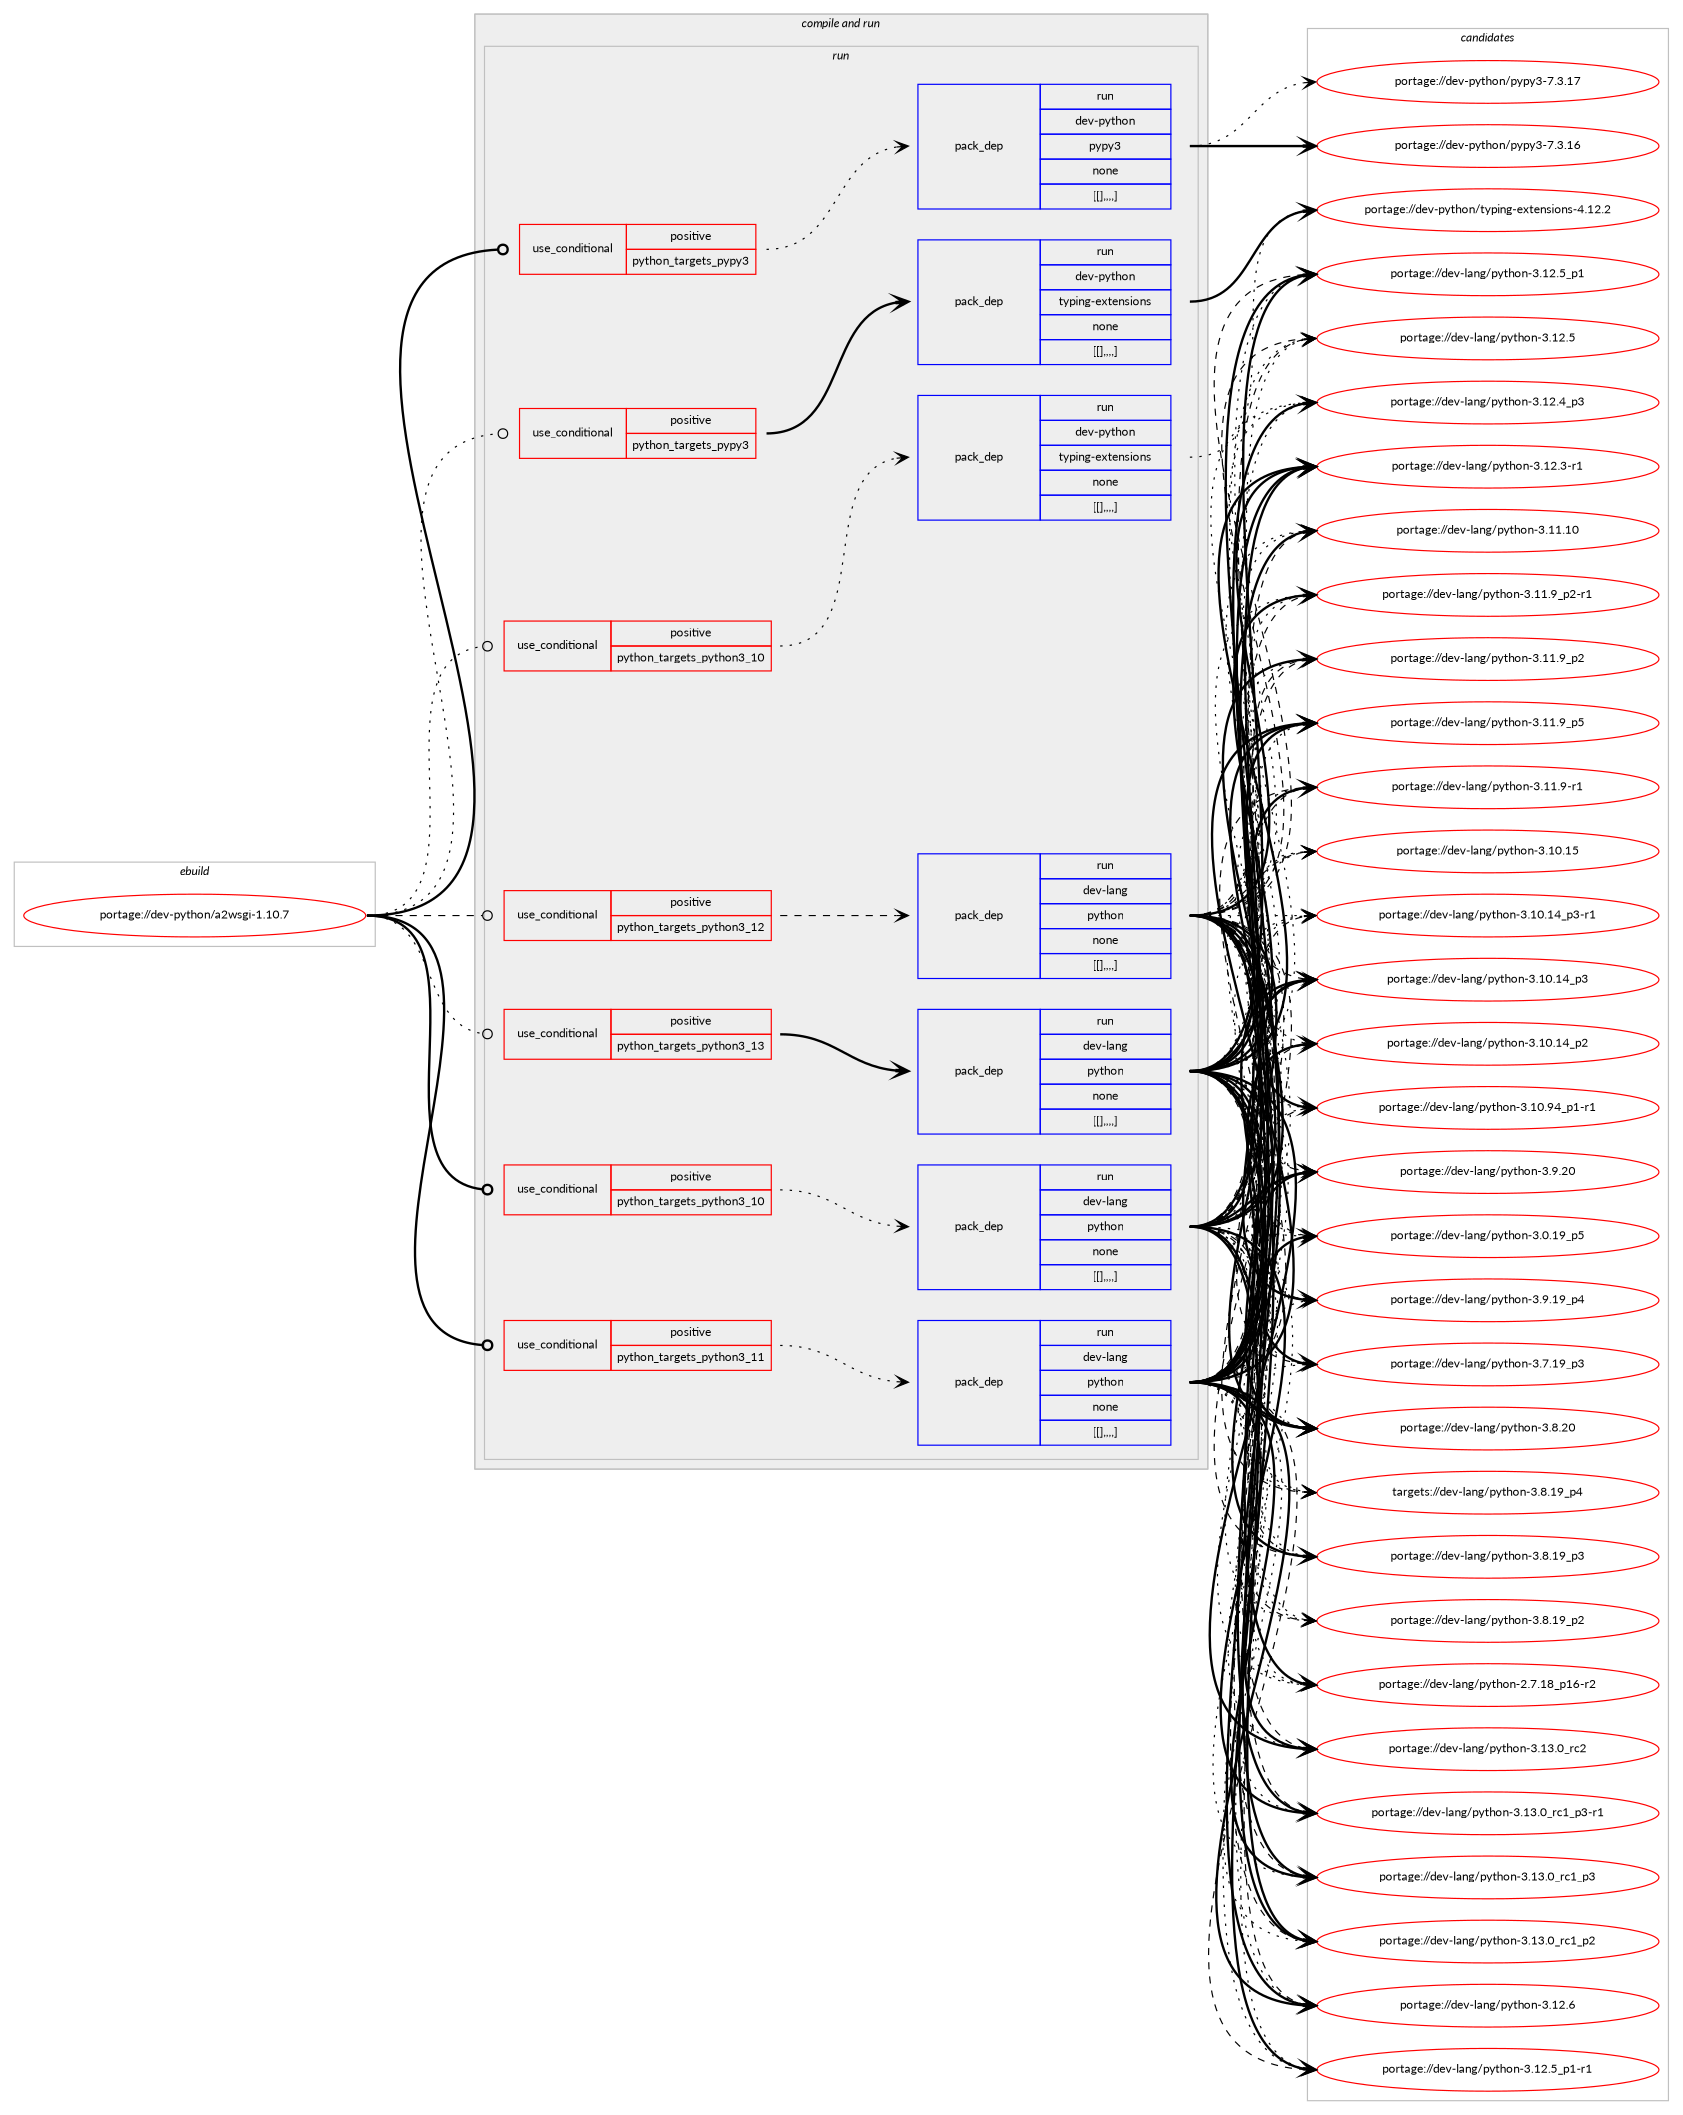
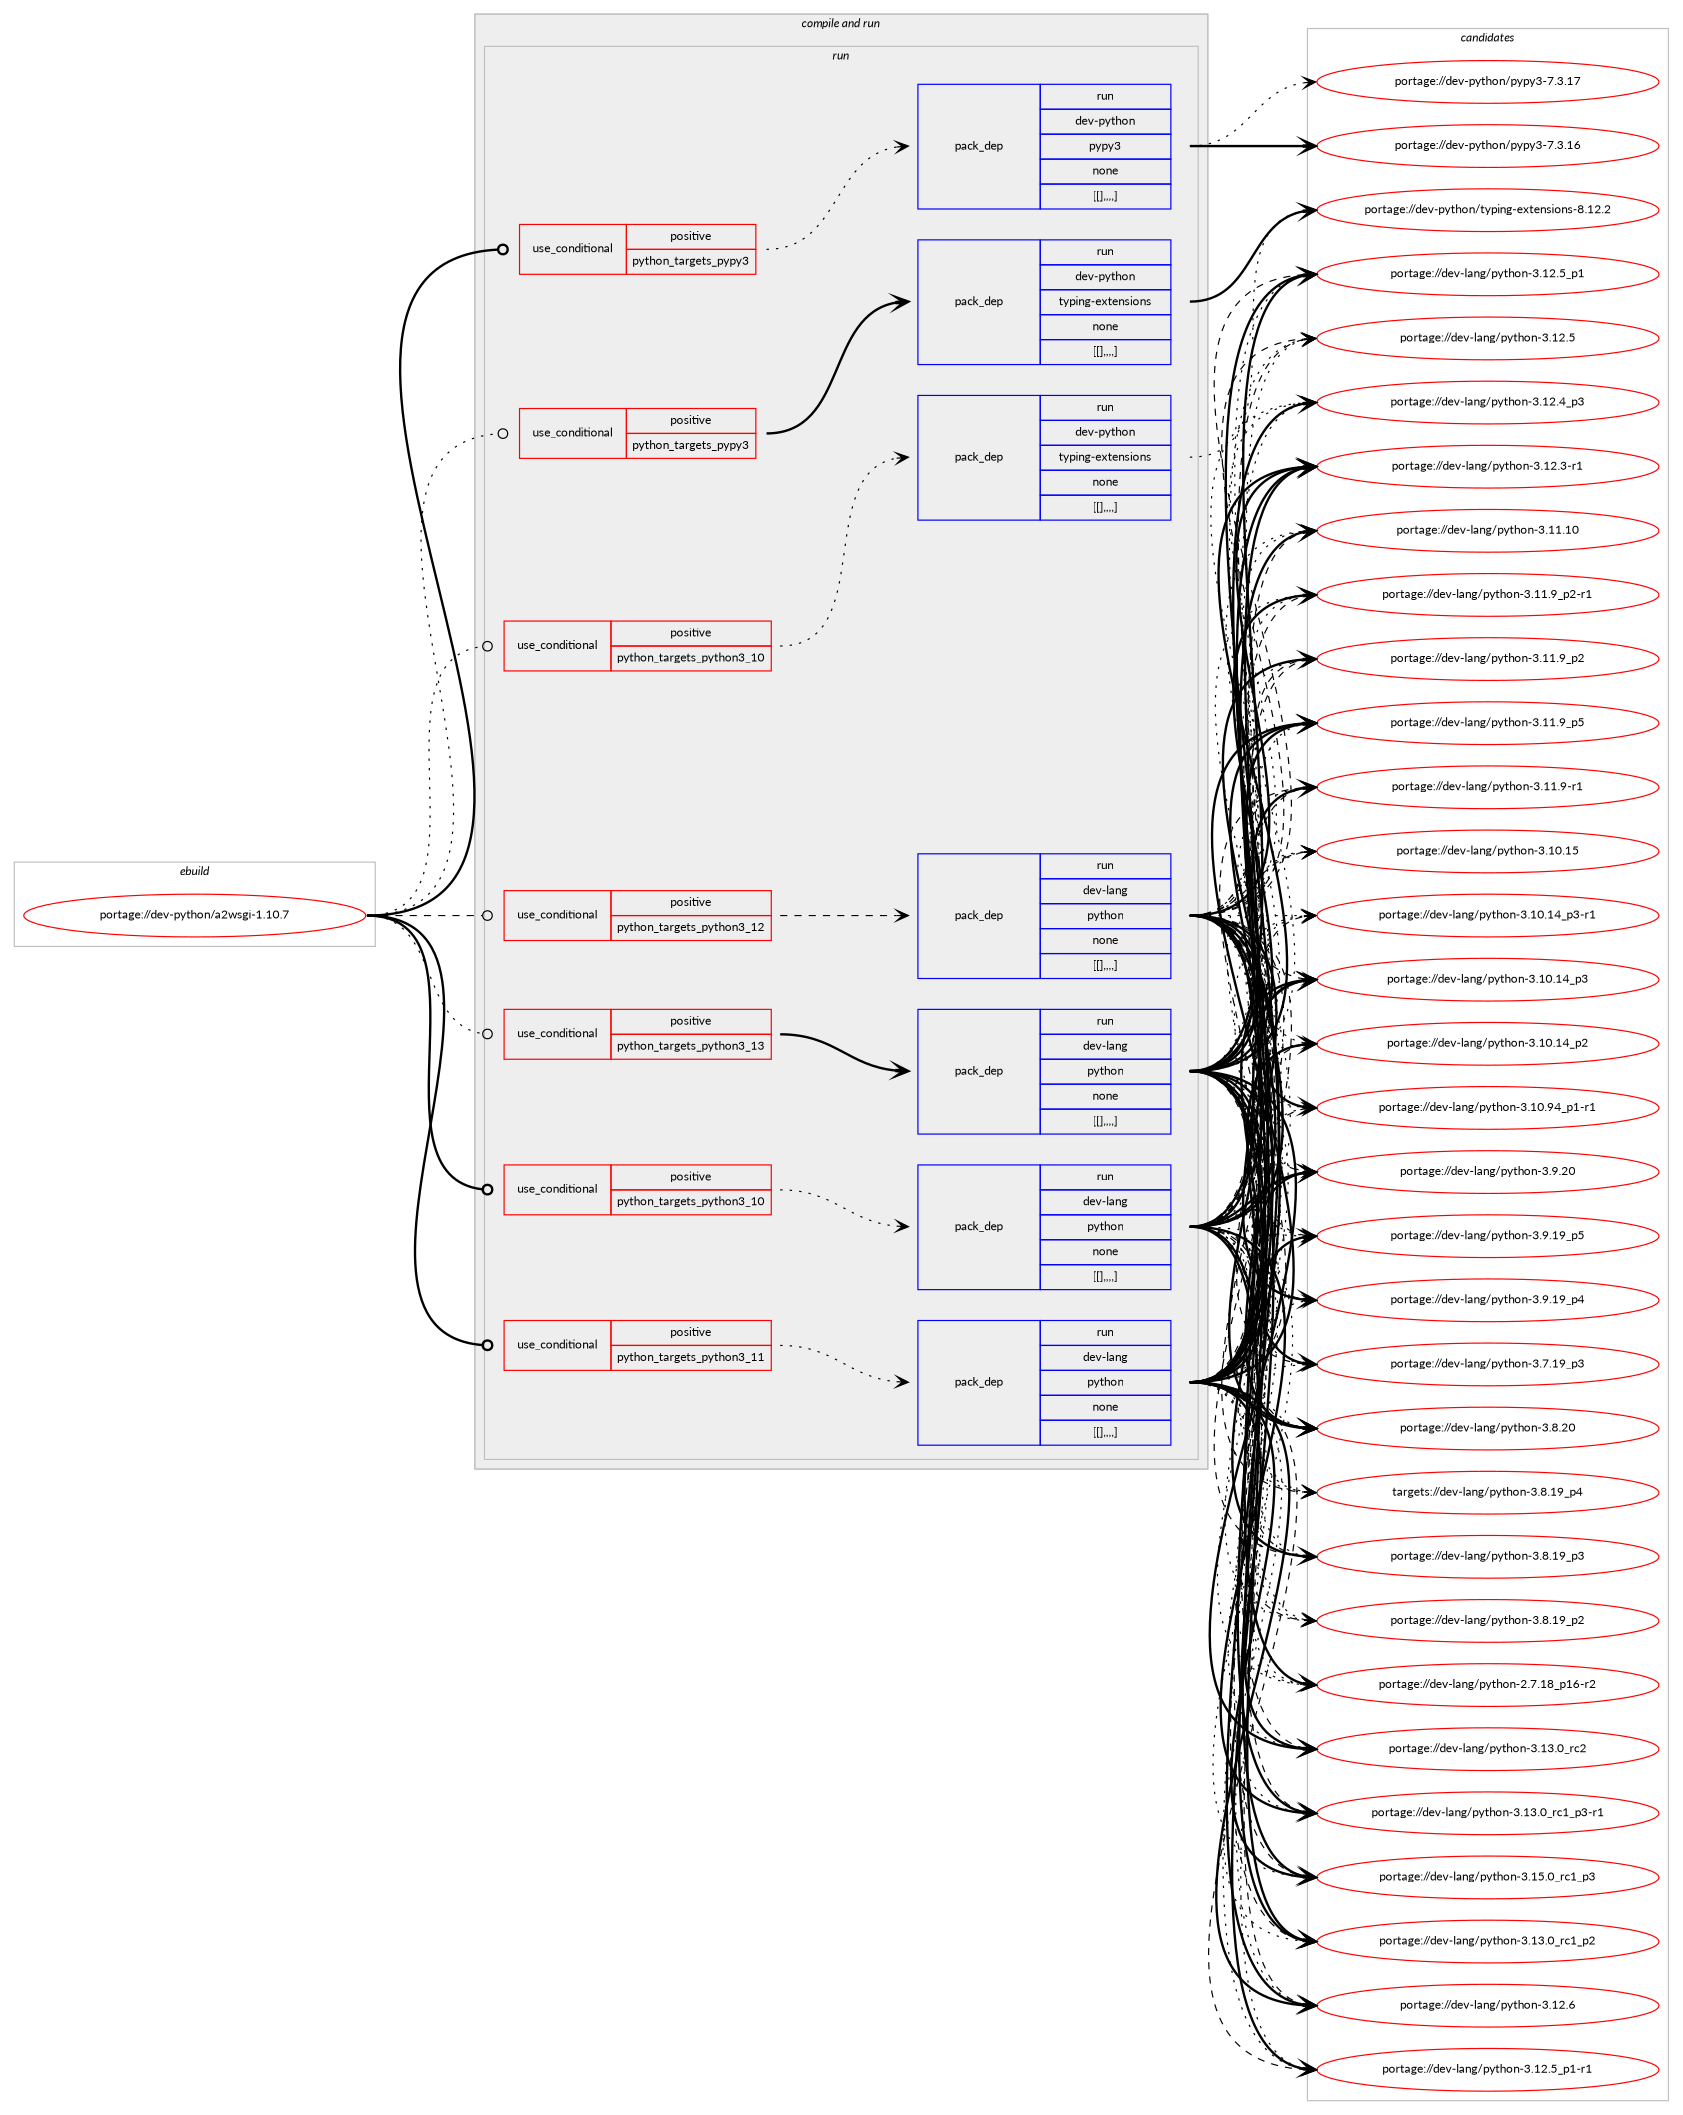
node "portage://dev-python/typing-extensions-4.12.2": label "portage://dev-python/typing-extensions-4.12.2" -> "portage://dev-python/typing-extensions-8.12.2"
node "portage://dev-lang/python-3.0.19_p5": label "portage://dev-lang/python-3.0.19_p5" -> "portage://dev-lang/python-3.9.19_p5"
node "portage://dev-lang/python-3.13.0_rc1_p3": label "portage://dev-lang/python-3.13.0_rc1_p3" -> "portage://dev-lang/python-3.15.0_rc1_p3"
